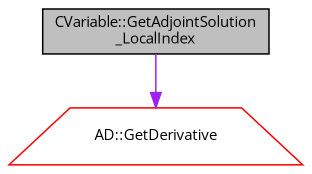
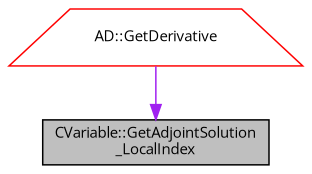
edge "CVariable::GetAdjointSolution _LocalIndex" -> "AD::GetDerivative": reversed
